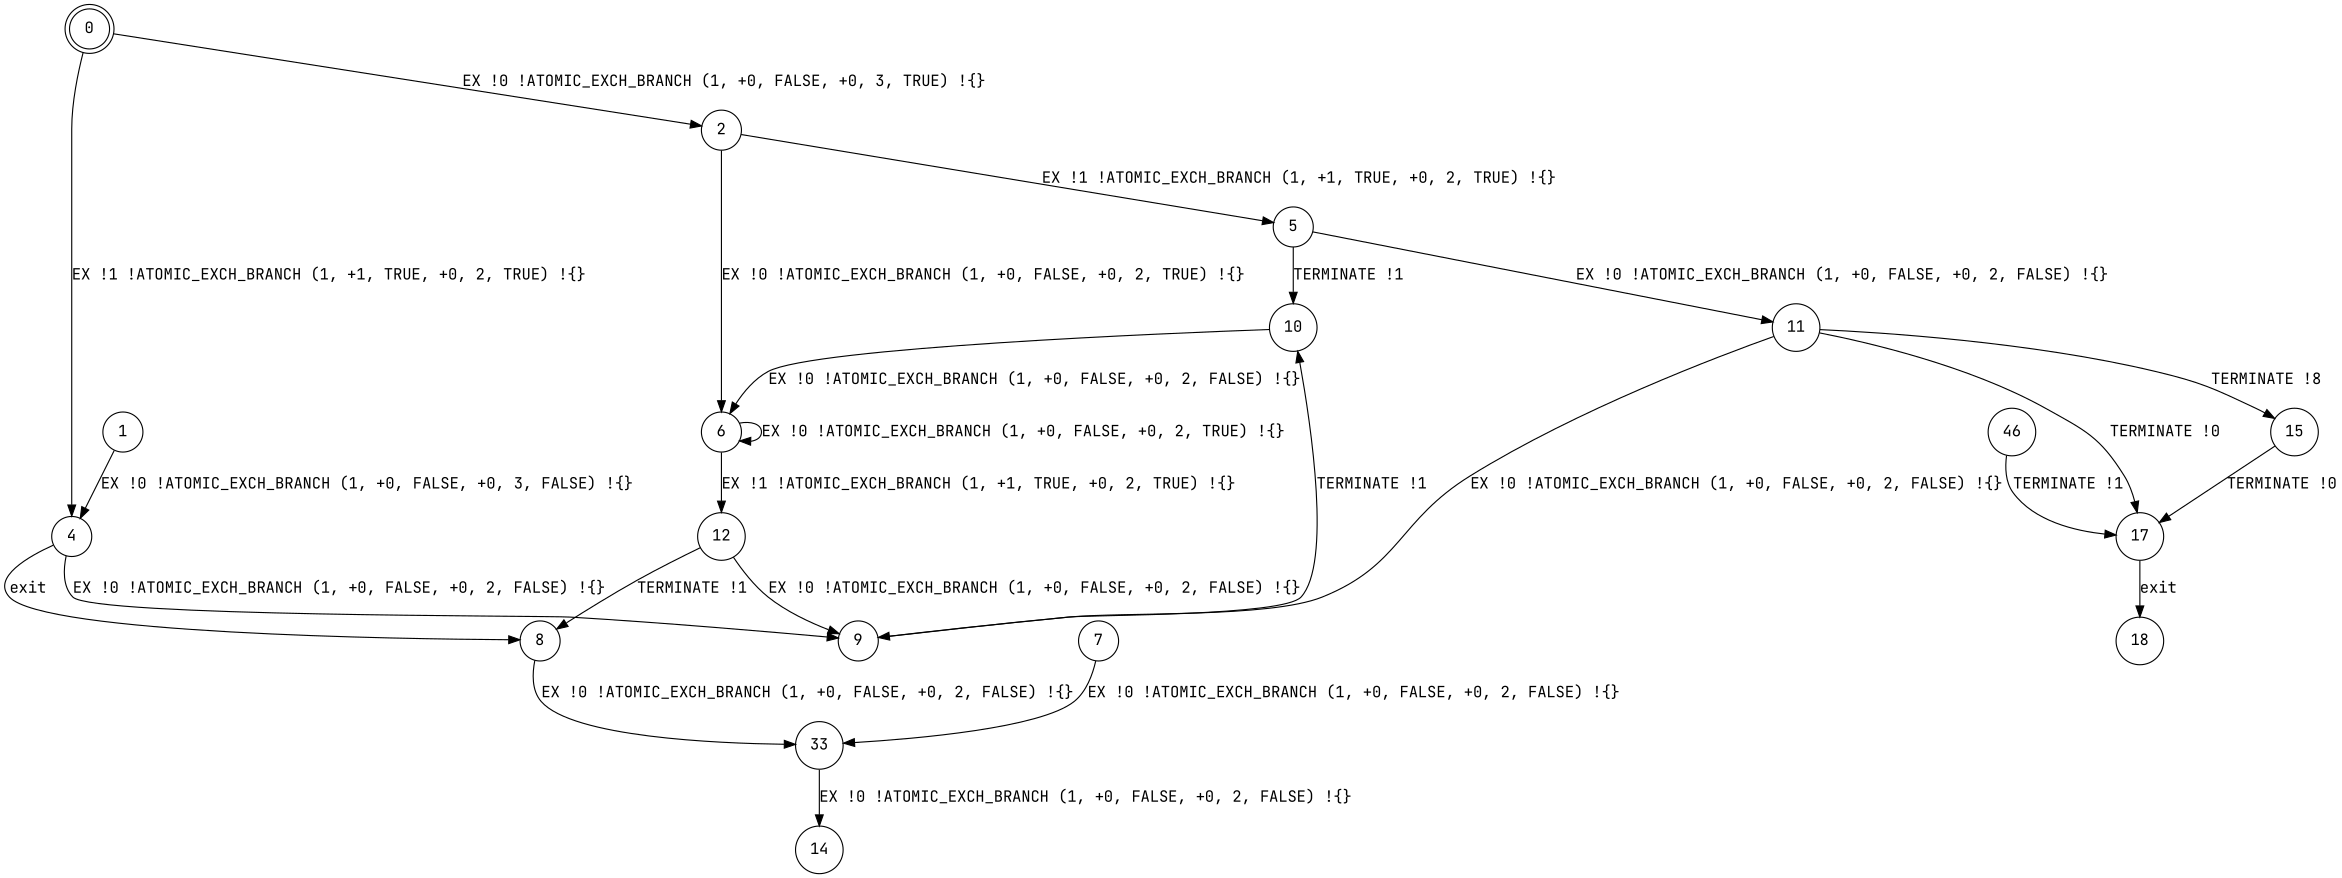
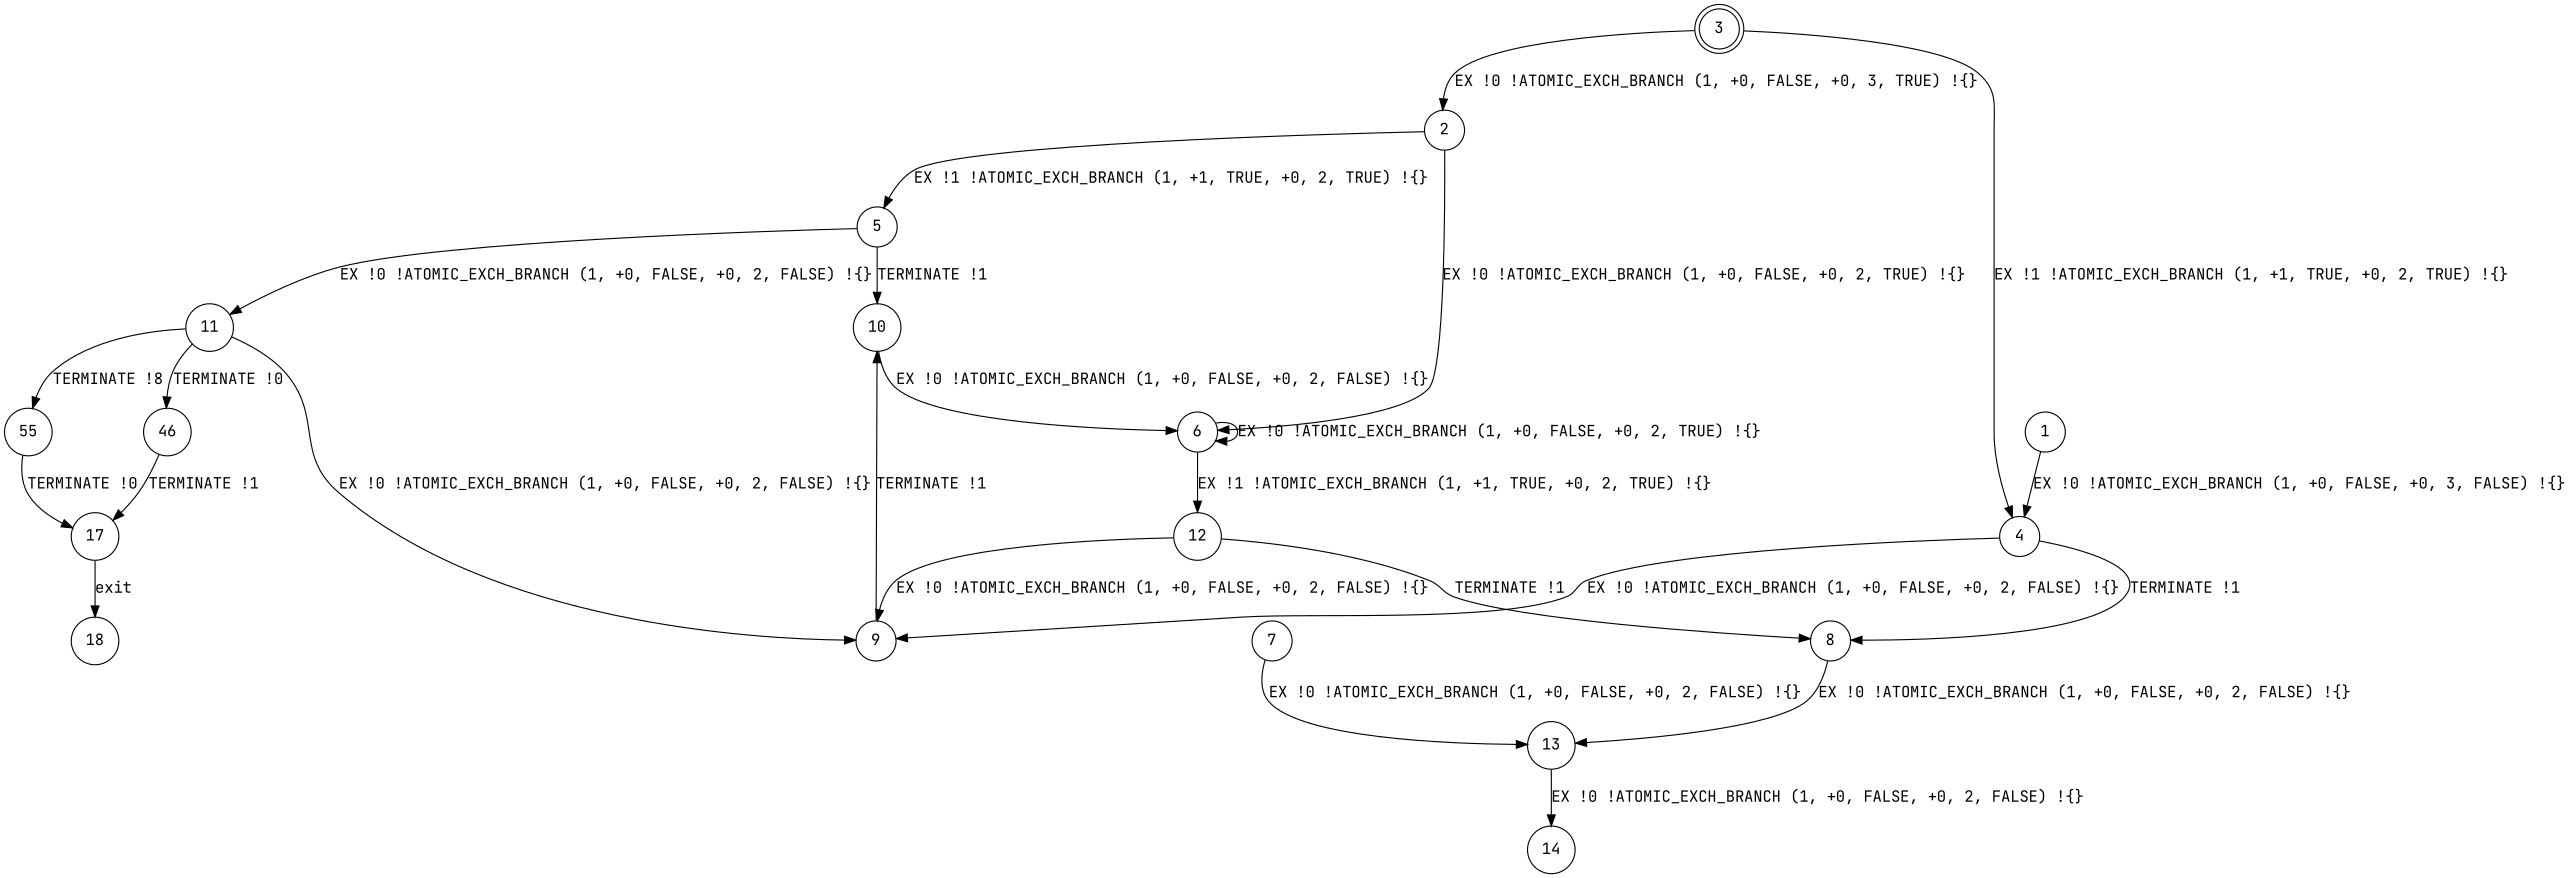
node "0": label "0" -> "3"
edge "11" -> "17": now "11" -> "46"
node "15": label "15" -> "55"
edge "4" -> "8": label "exit" -> "TERMINATE !1"
node "33": label "33" -> "13"
